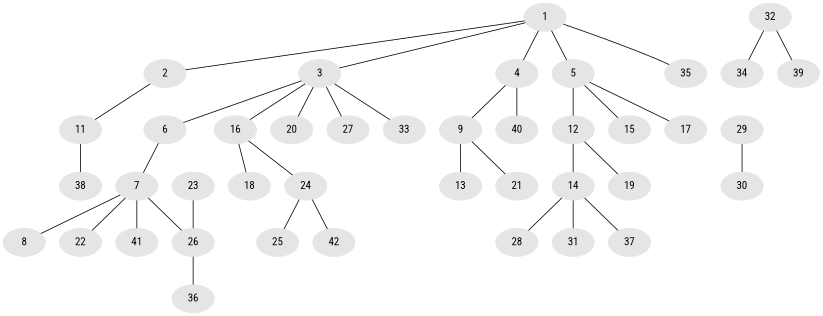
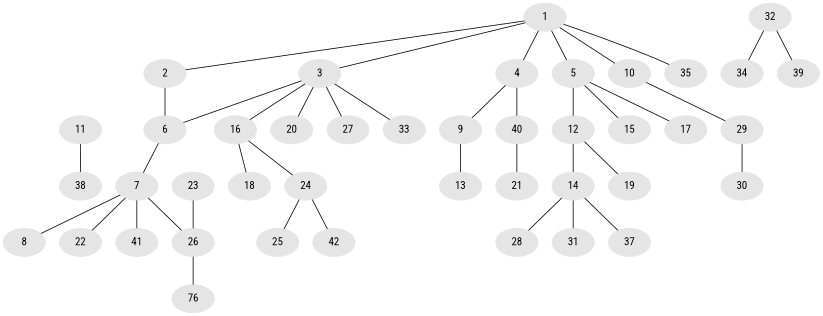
node "10": added
edge "2" -- "11": now "2" -- "6"
edge "9" -- "21": now "40" -- "21"
node "36": label "36" -> "76"
